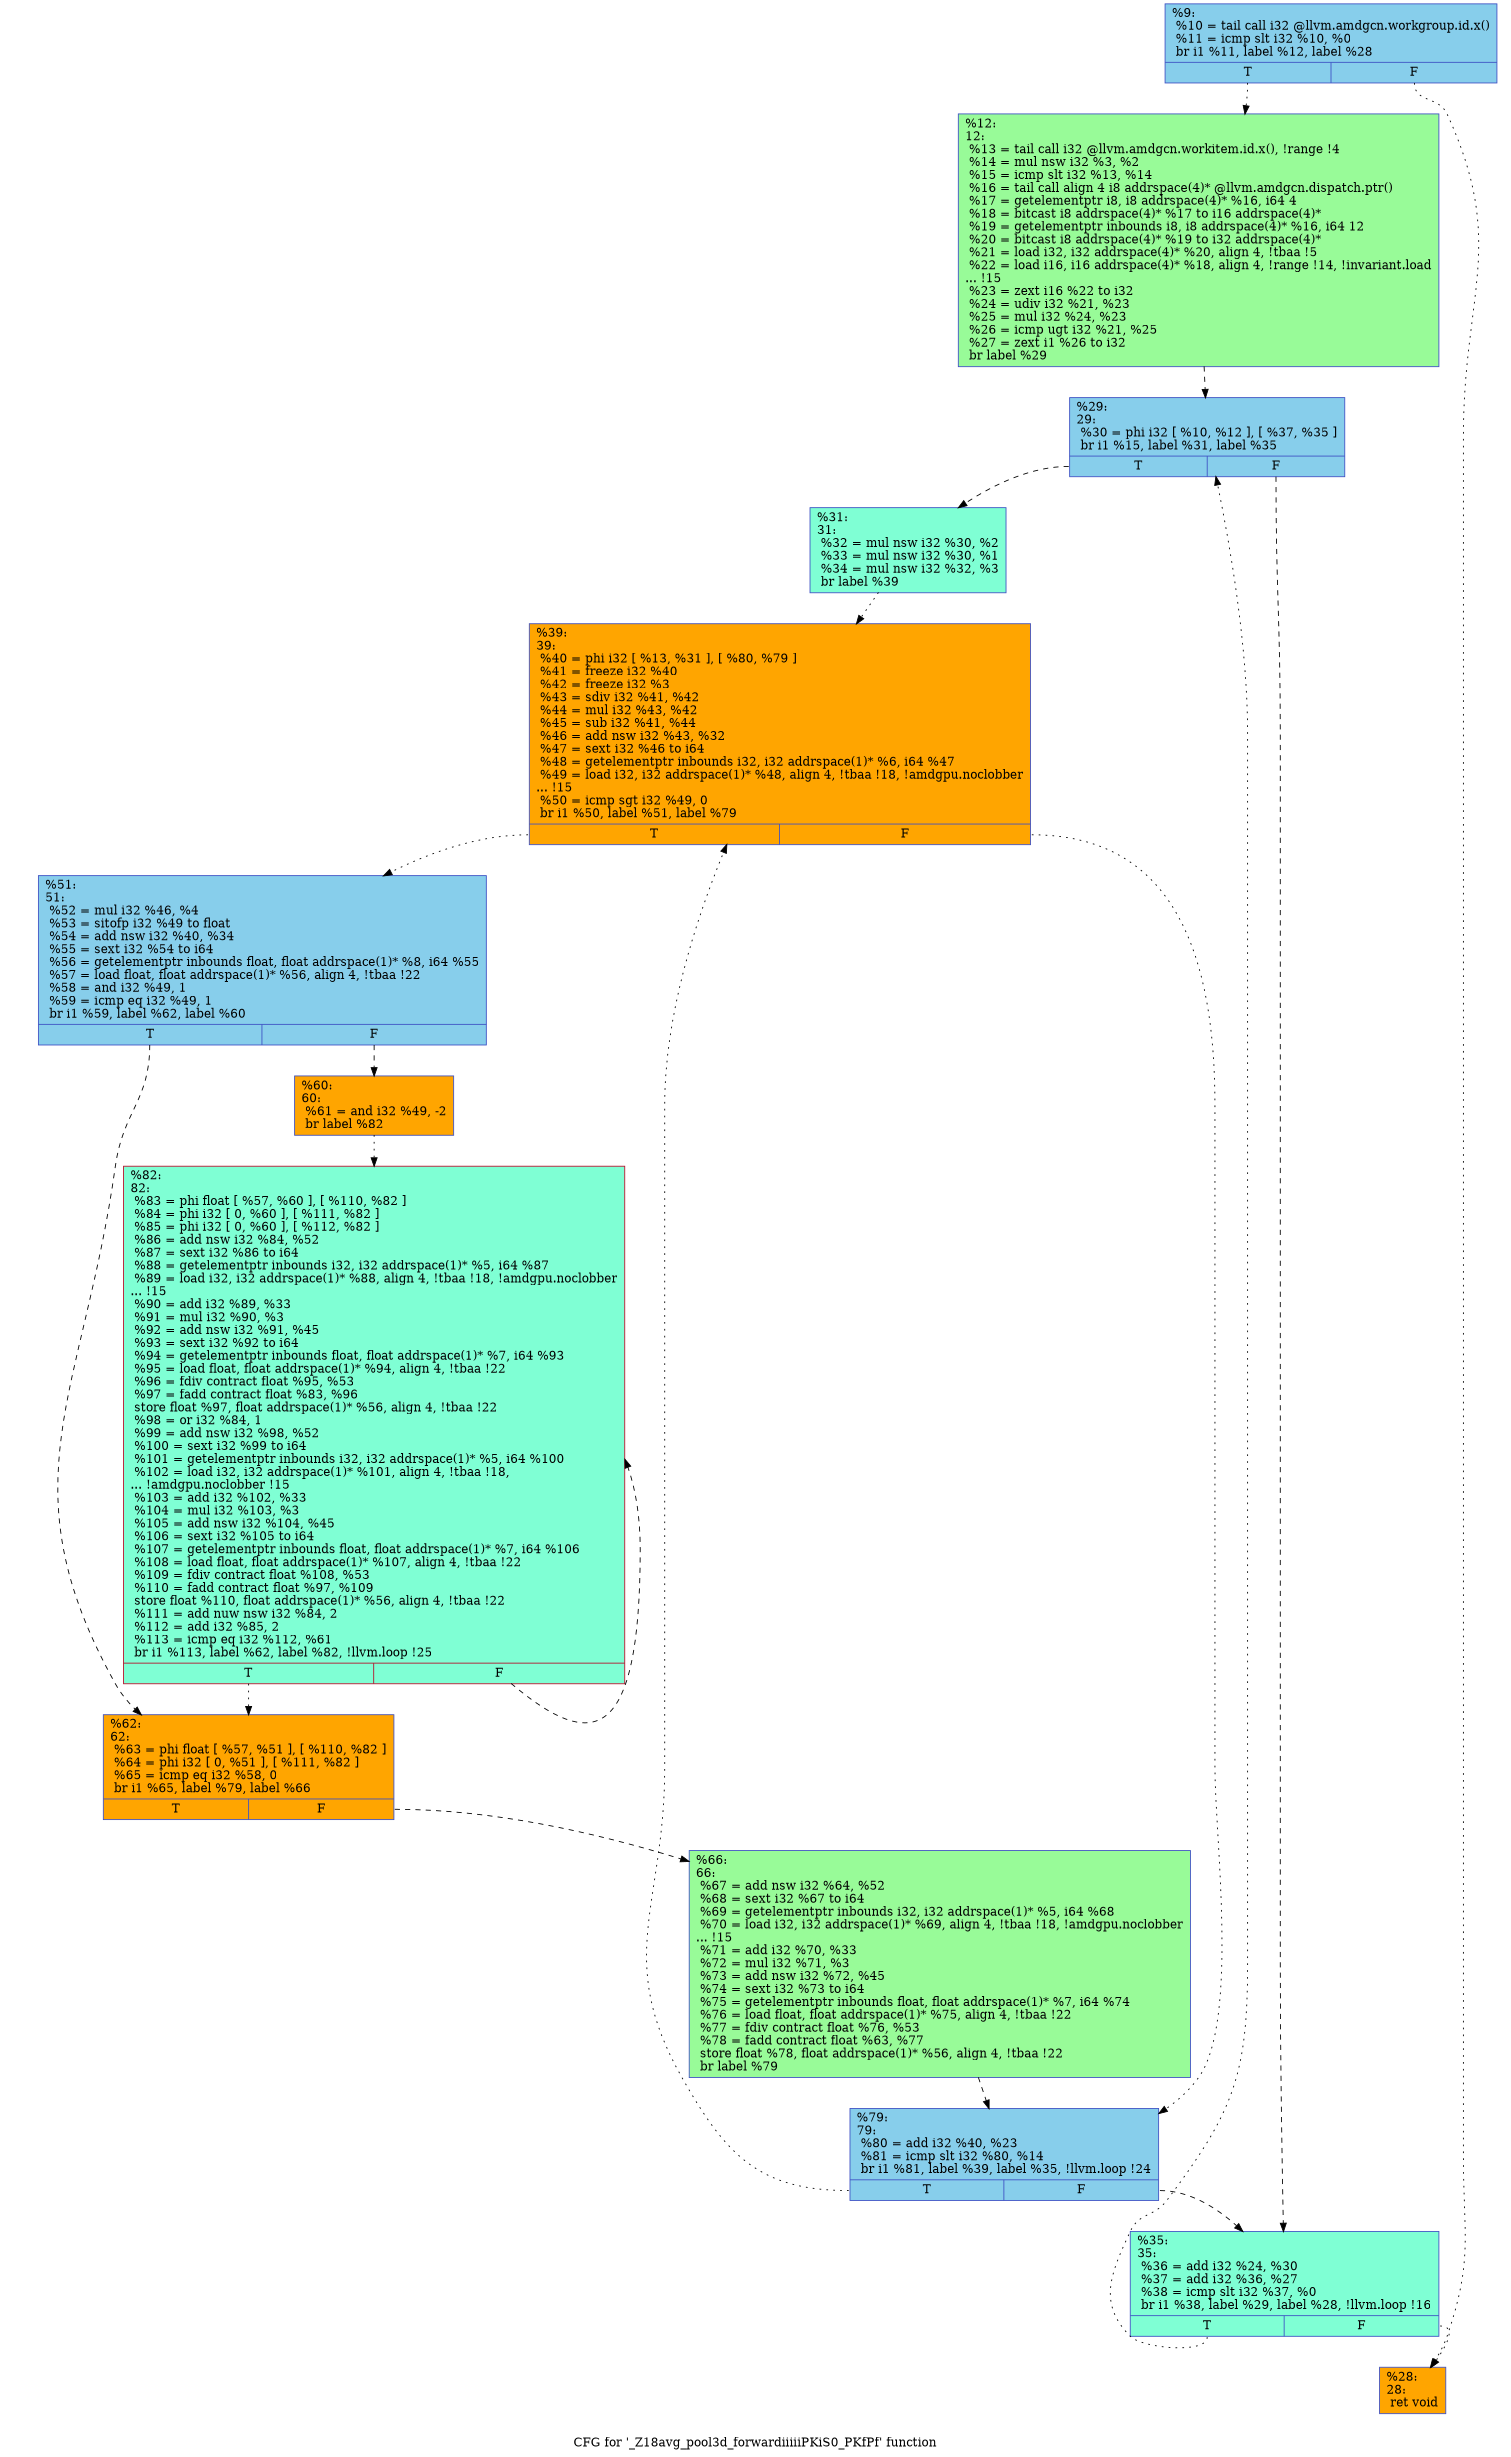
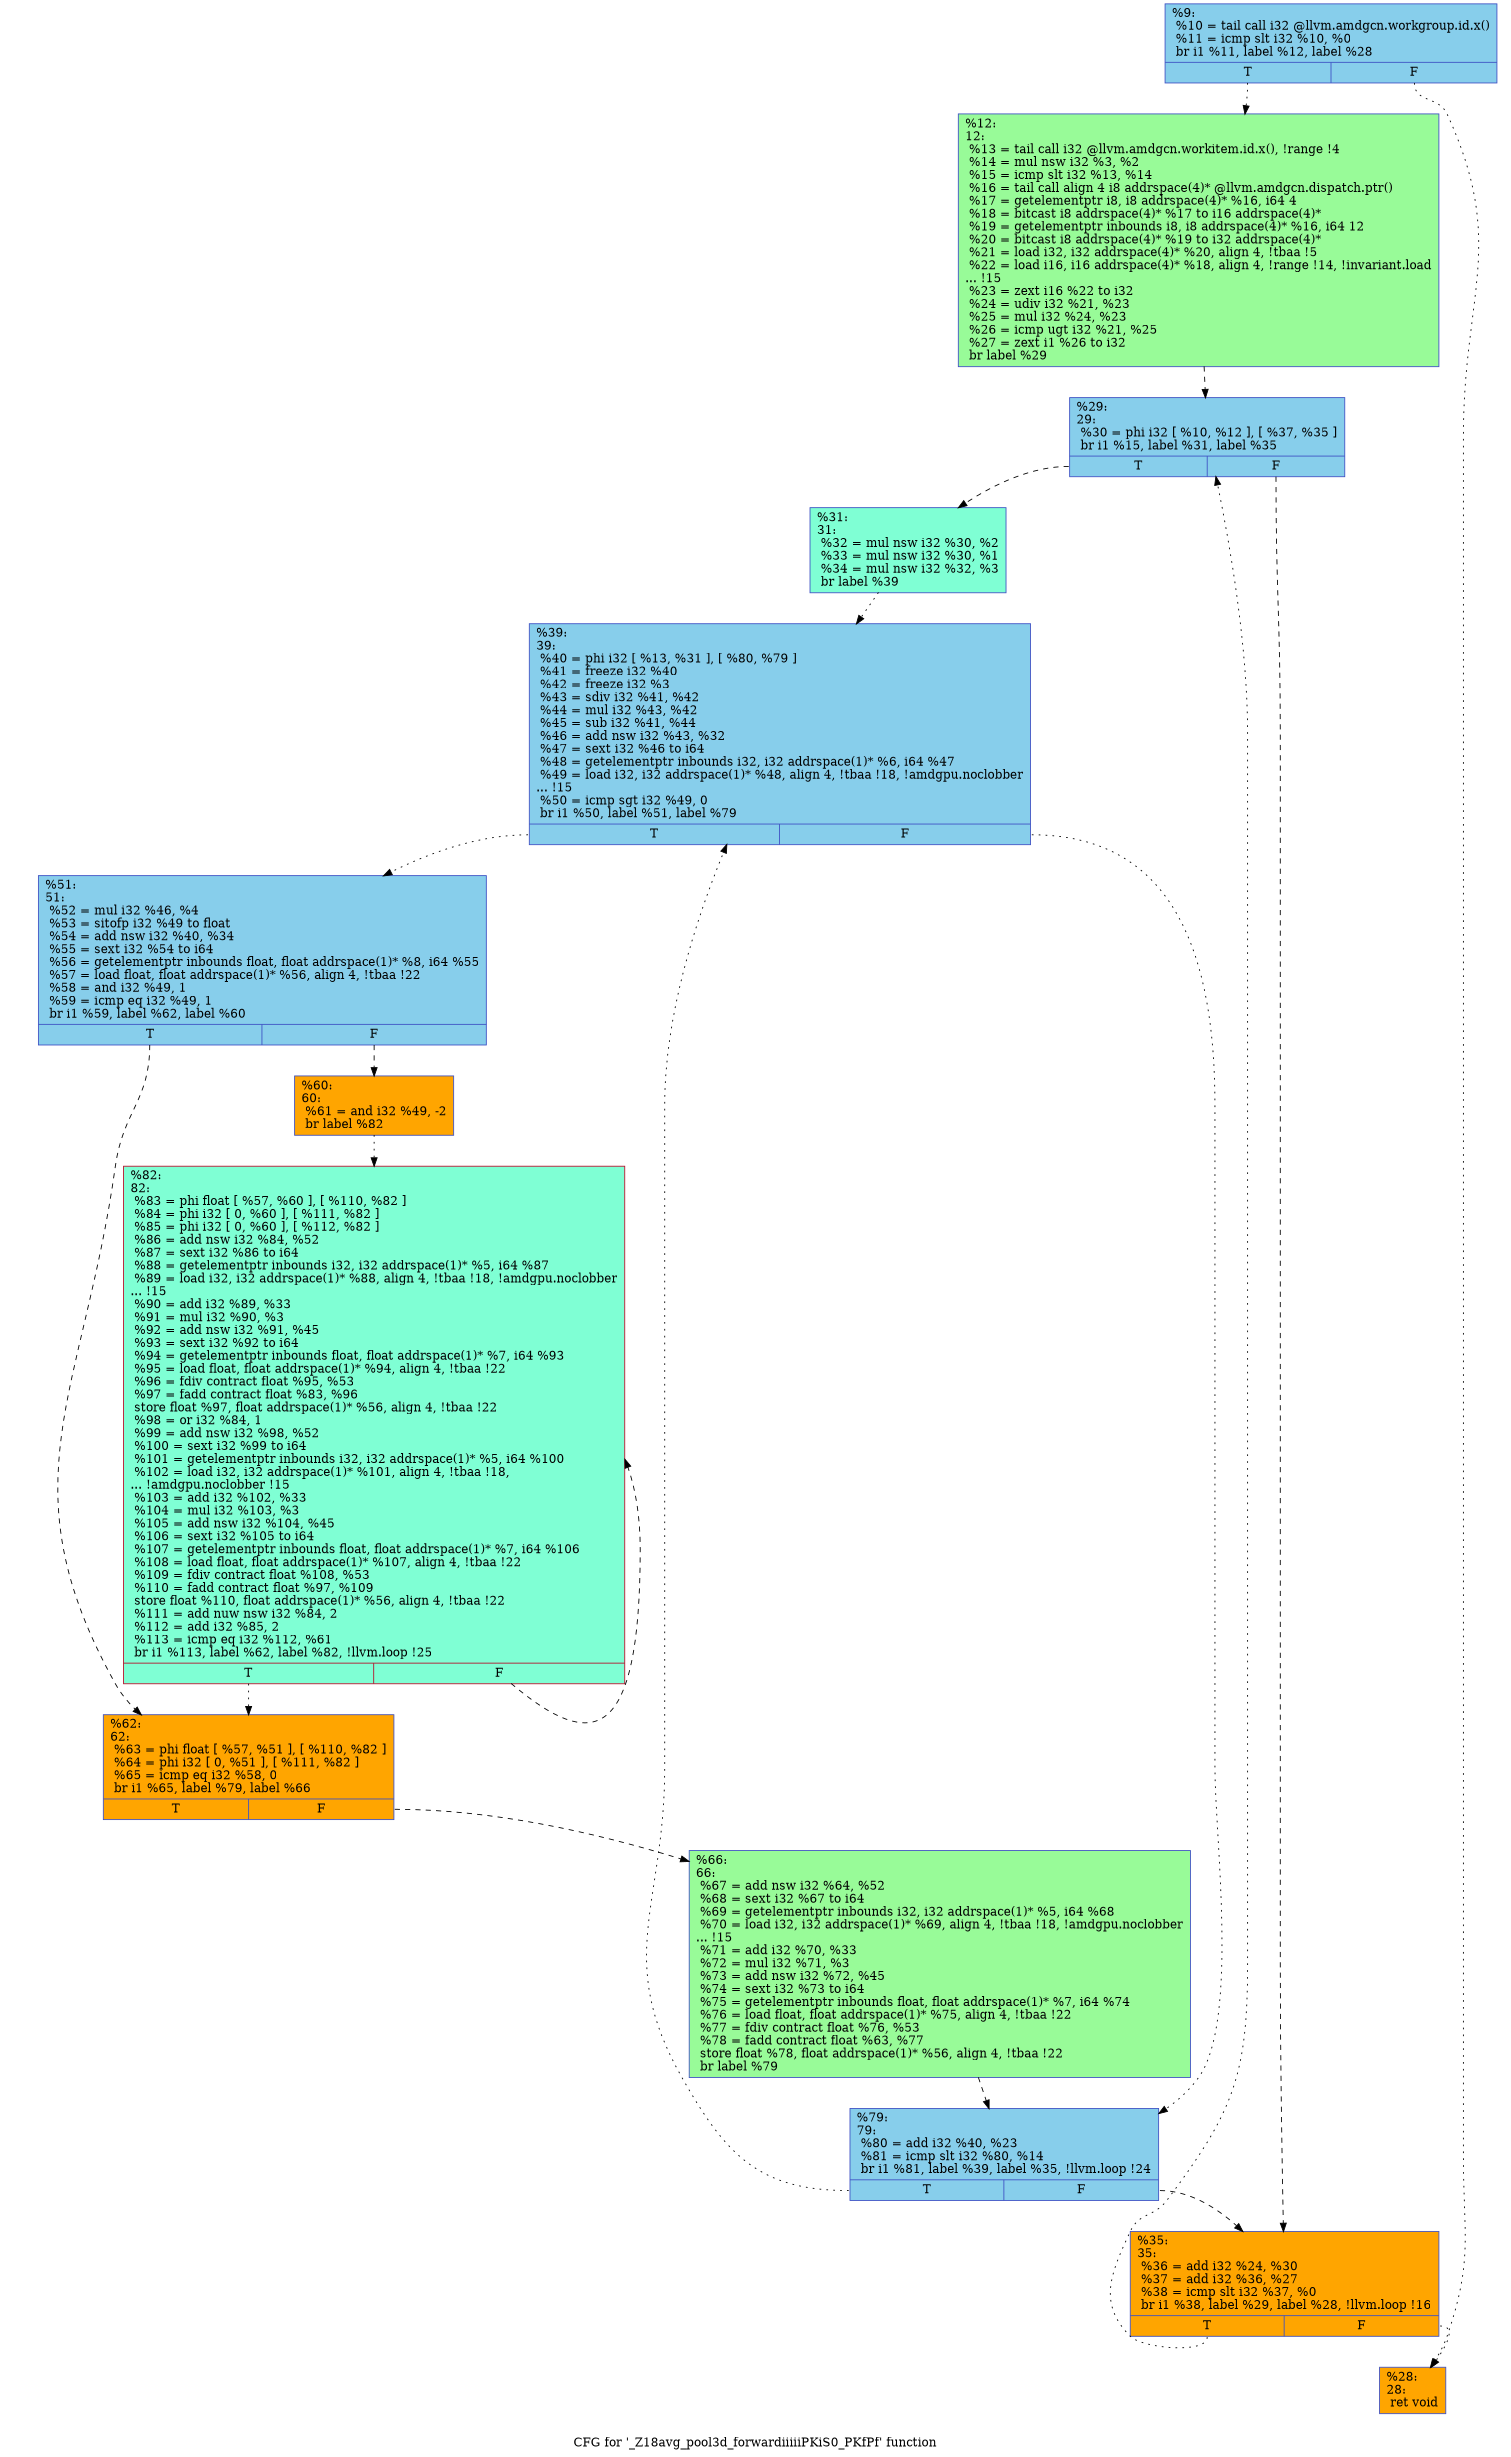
node "%39:": fillcolor orange -> skyblue
node "%35:": fillcolor aquamarine -> orange
